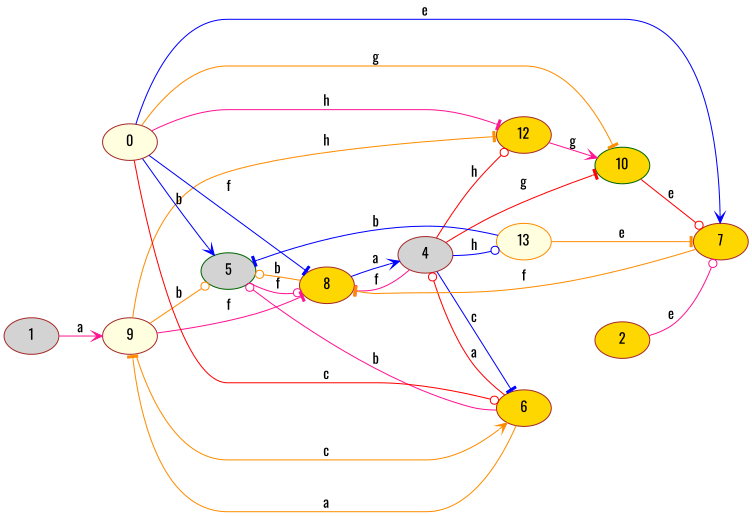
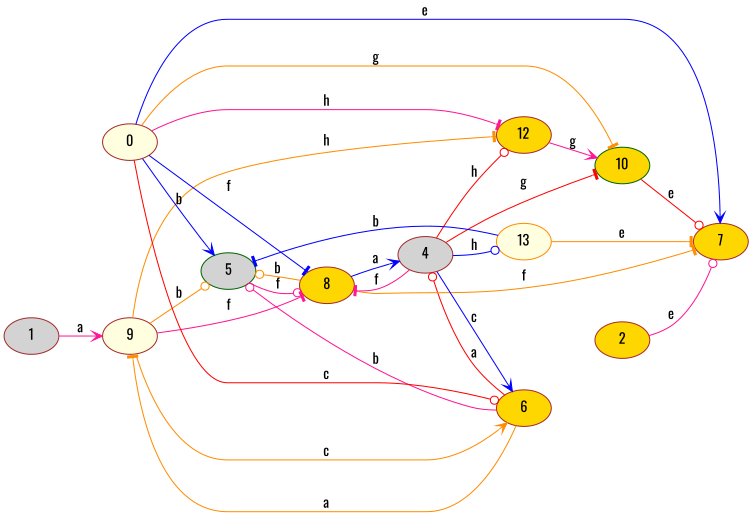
edge "7" -> "8": reversed
edge "4" -> "6": arrowhead tee -> vee
